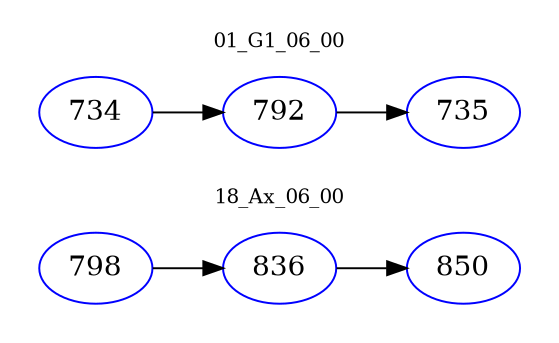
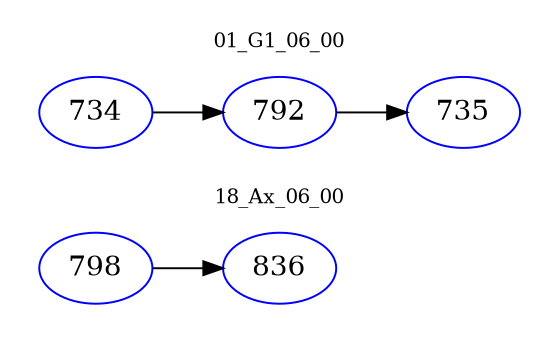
node "850": removed
